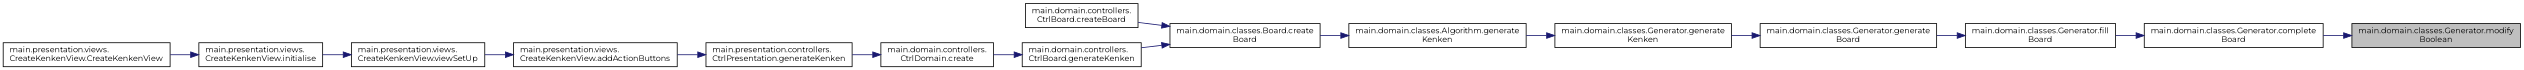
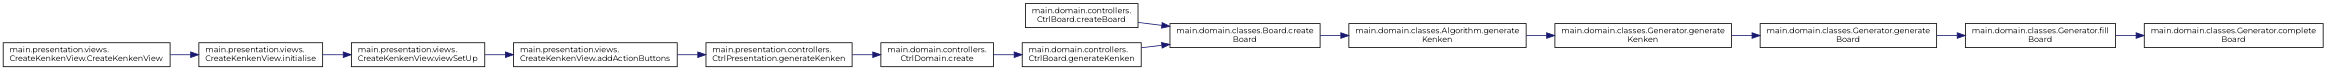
node "main.domain.classes.Generator.modify Boolean": removed
